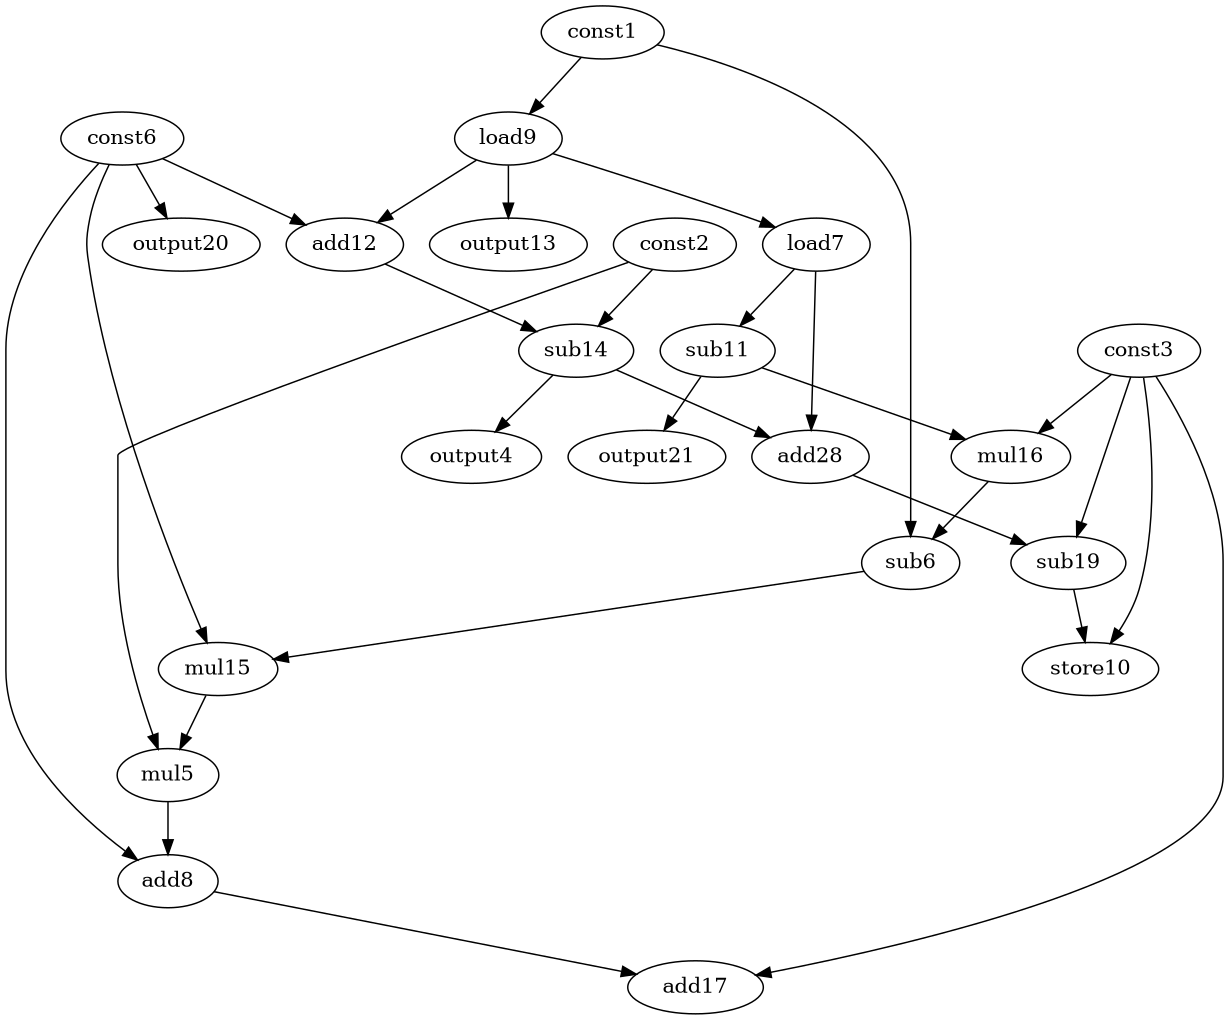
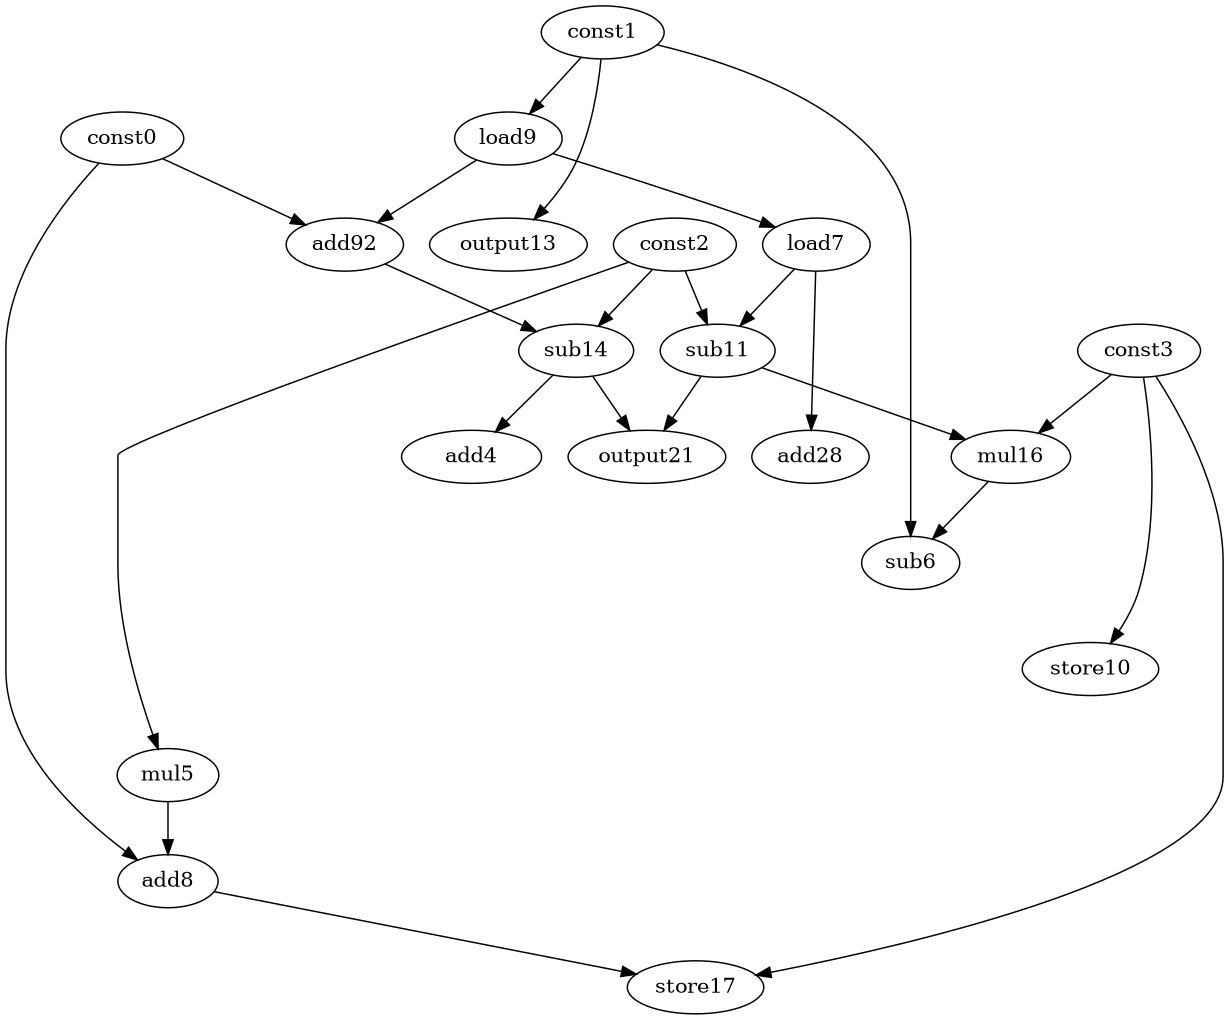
node "const6": label "const6" -> "const0"
edge "load9" -> "output13": now "const1" -> "output13"
node "output20": removed
node "add12": label "add12" -> "add92"
edge "const2" -> "sub11": added
edge "sub14" -> "add28": now "sub14" -> "output21"
node "output4": label "output4" -> "add4"
node "sub19": removed
node "mul15": removed
node "add17": label "add17" -> "store17"
